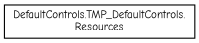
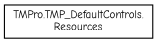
node "DefaultControls.TMP_DefaultControls. Resources": label "DefaultControls.TMP_DefaultControls. Resources" -> "TMPro.TMP_DefaultControls. Resources"
